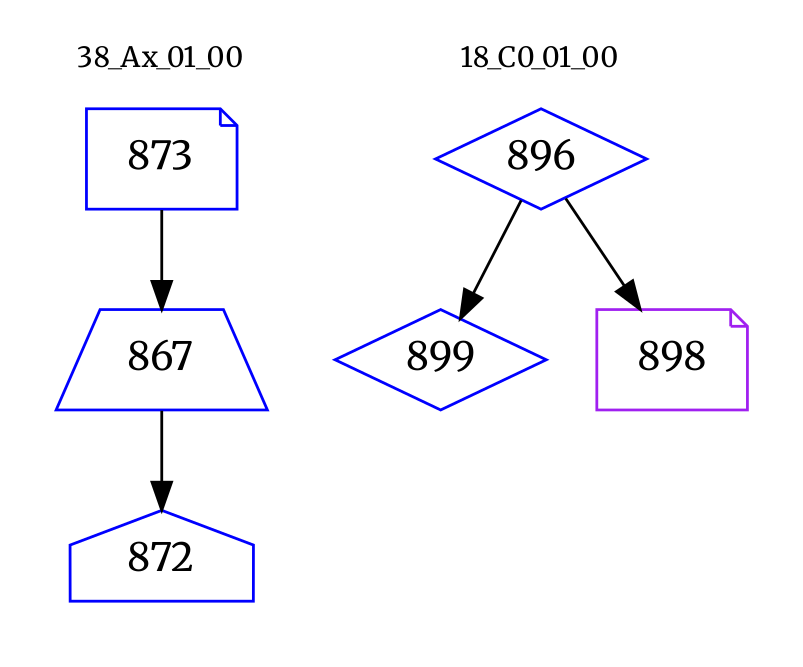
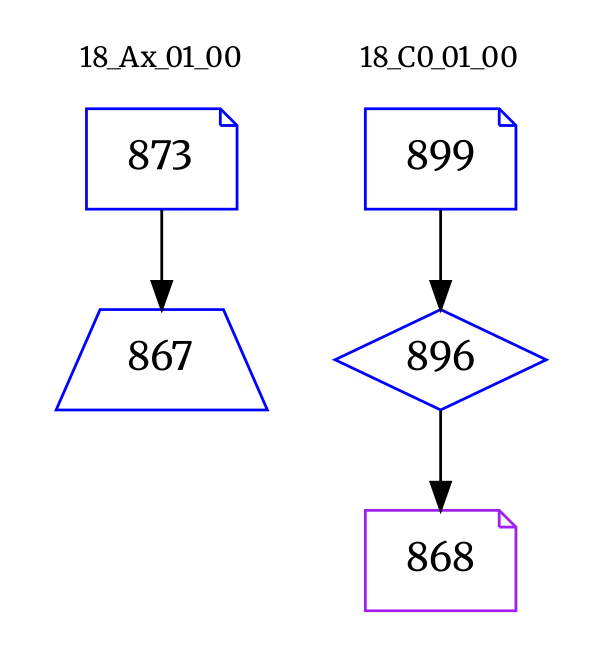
cluster "38_Ax_01_00": label "38_Ax_01_00" -> "18_Ax_01_00"
edge "896" -> "899": reversed
node "899": shape diamond -> note
node "898": label "898" -> "868"
node "872": removed
